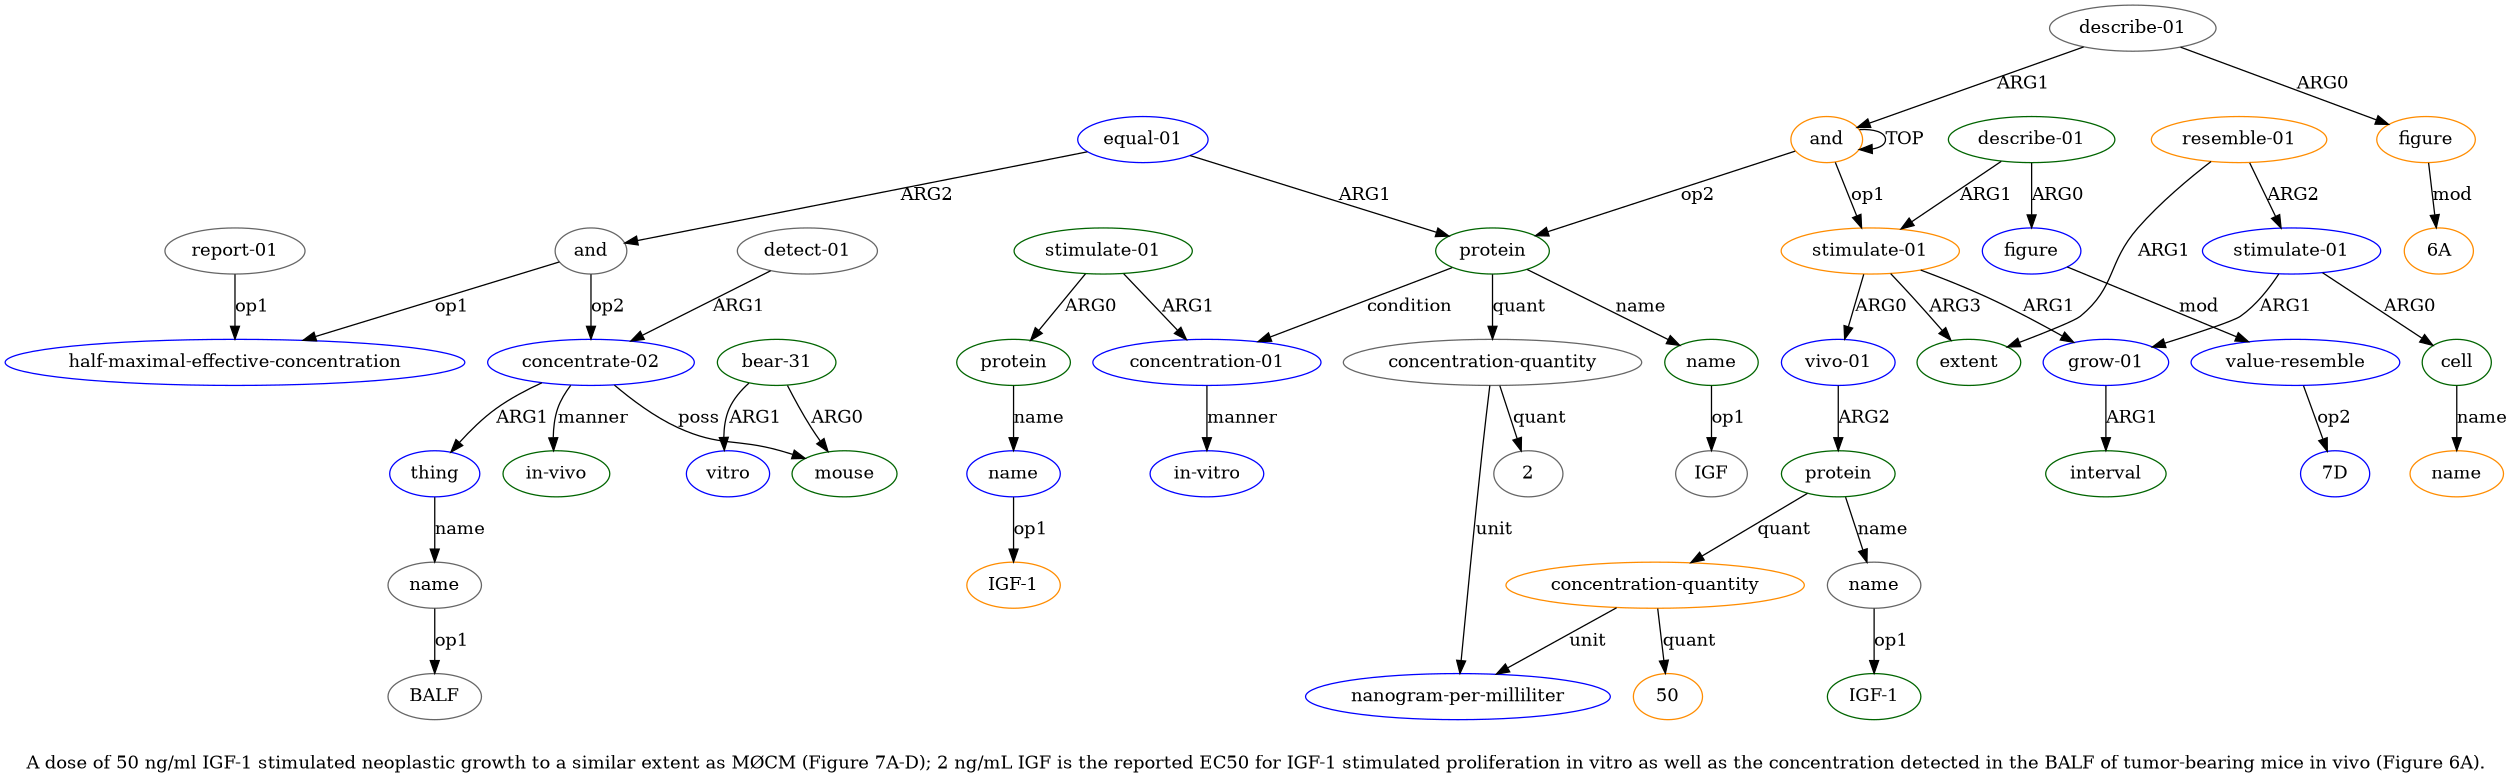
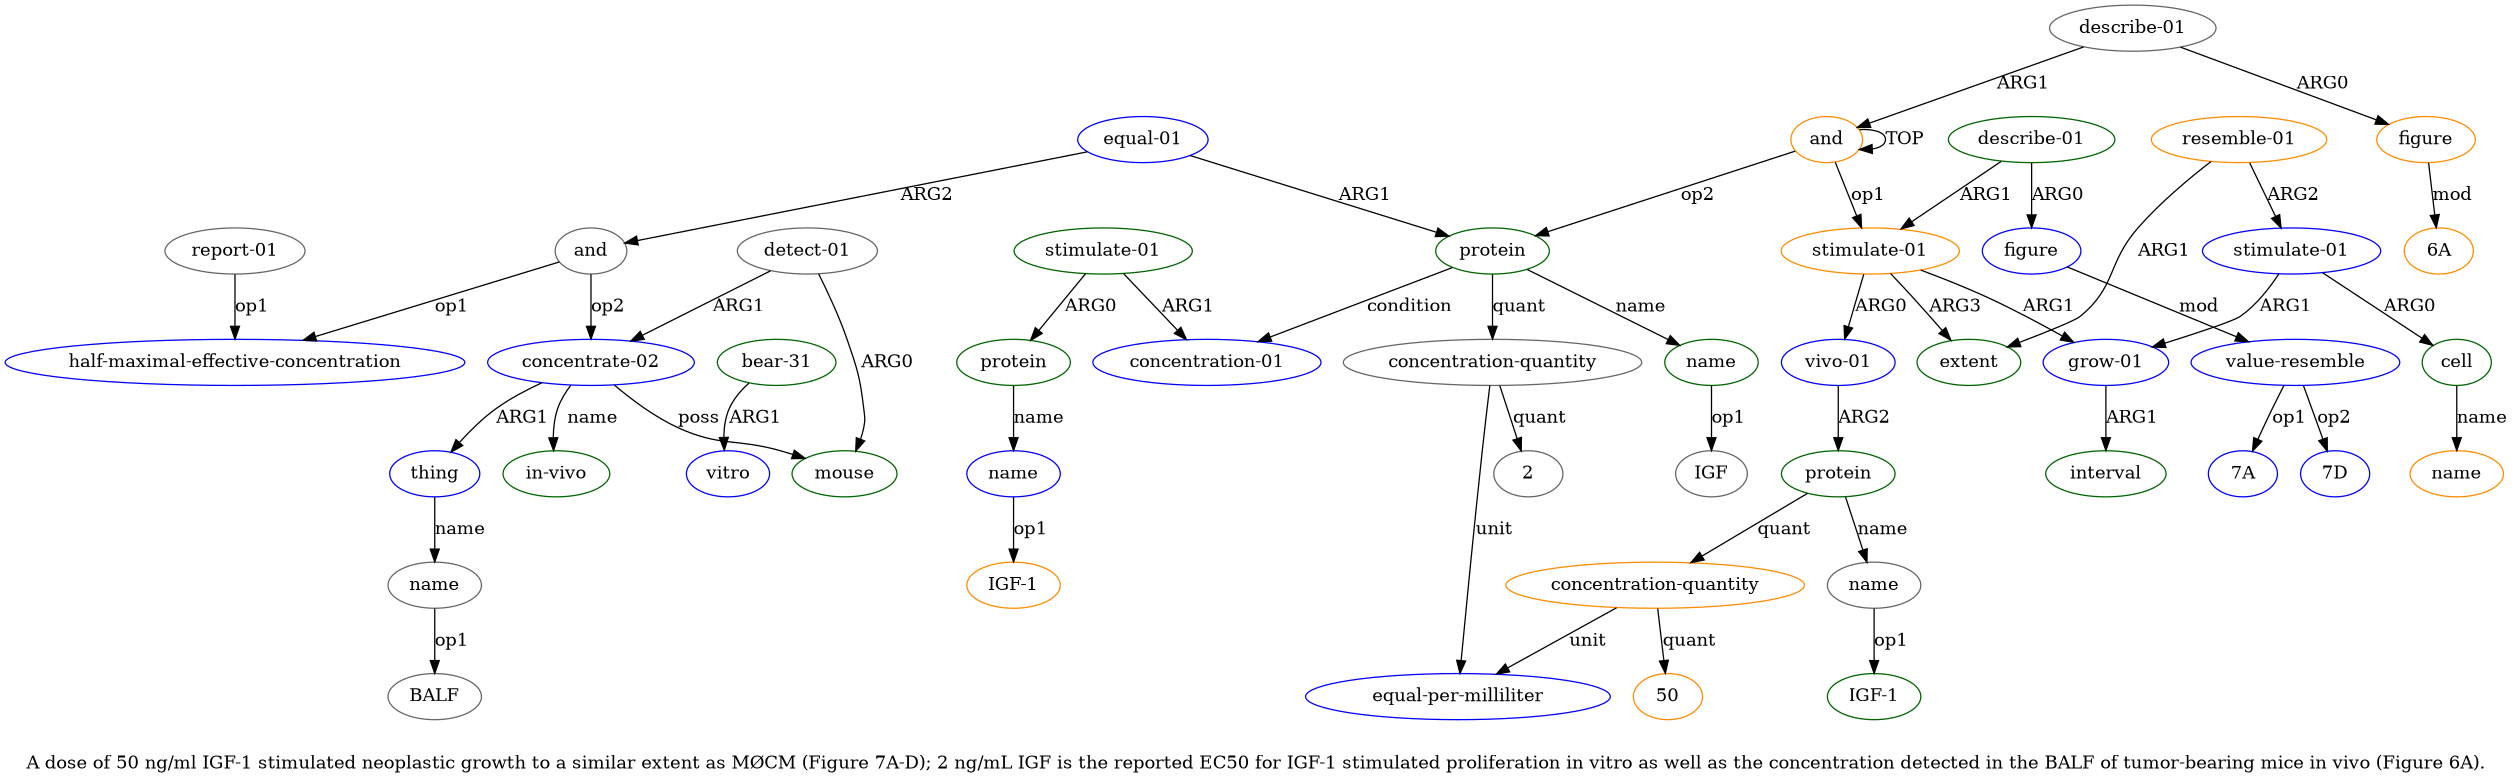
edge "bear-31" -> "mouse": now "detect-01" -> "mouse"
edge "concentrate-02" -> "in-vivo": label "manner" -> "name"
node "in-vitro": removed
node "7A": added
node "nanogram-per-milliliter": label "nanogram-per-milliliter" -> "equal-per-milliliter"
